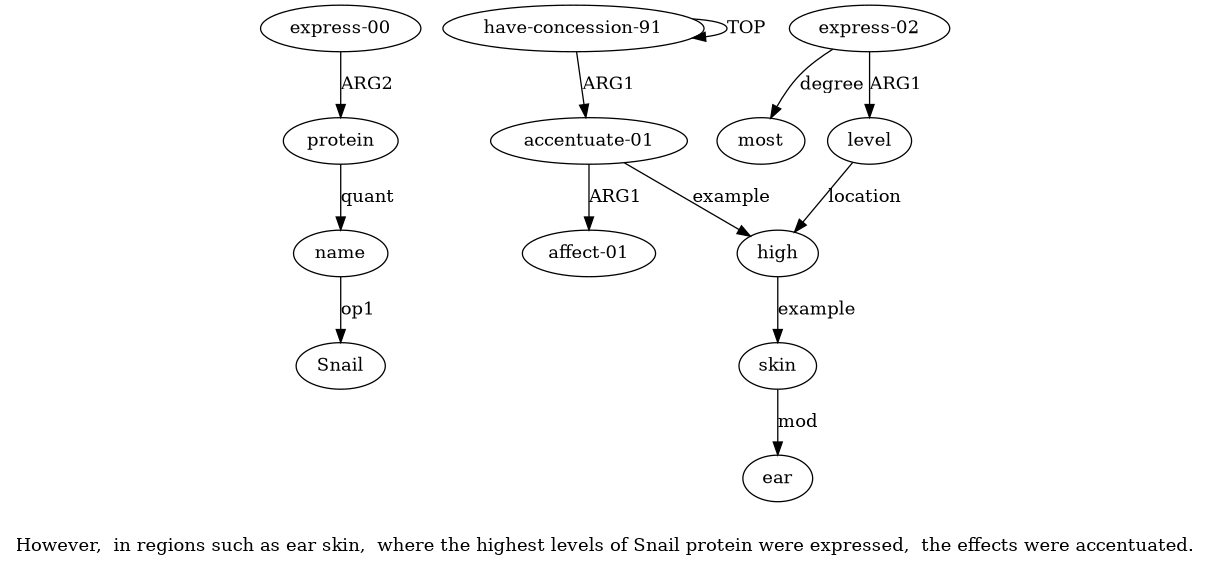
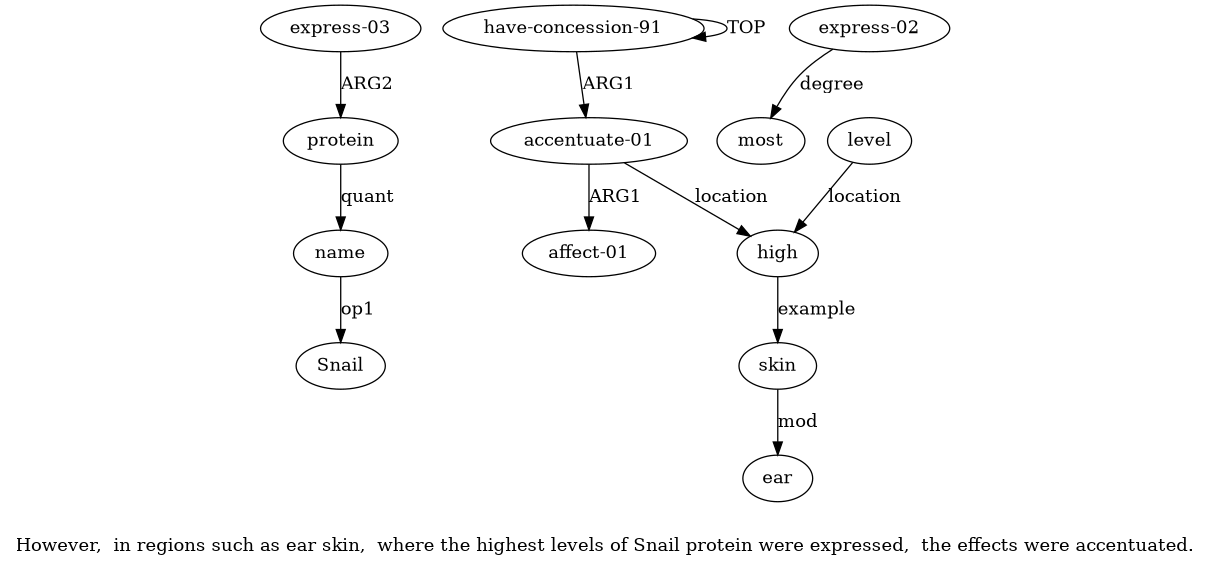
node "express-00": label "express-00" -> "express-03"
edge "express-02" -> "level": removed, label "ARG1"
edge "accentuate-01" -> "high": label "example" -> "location"
